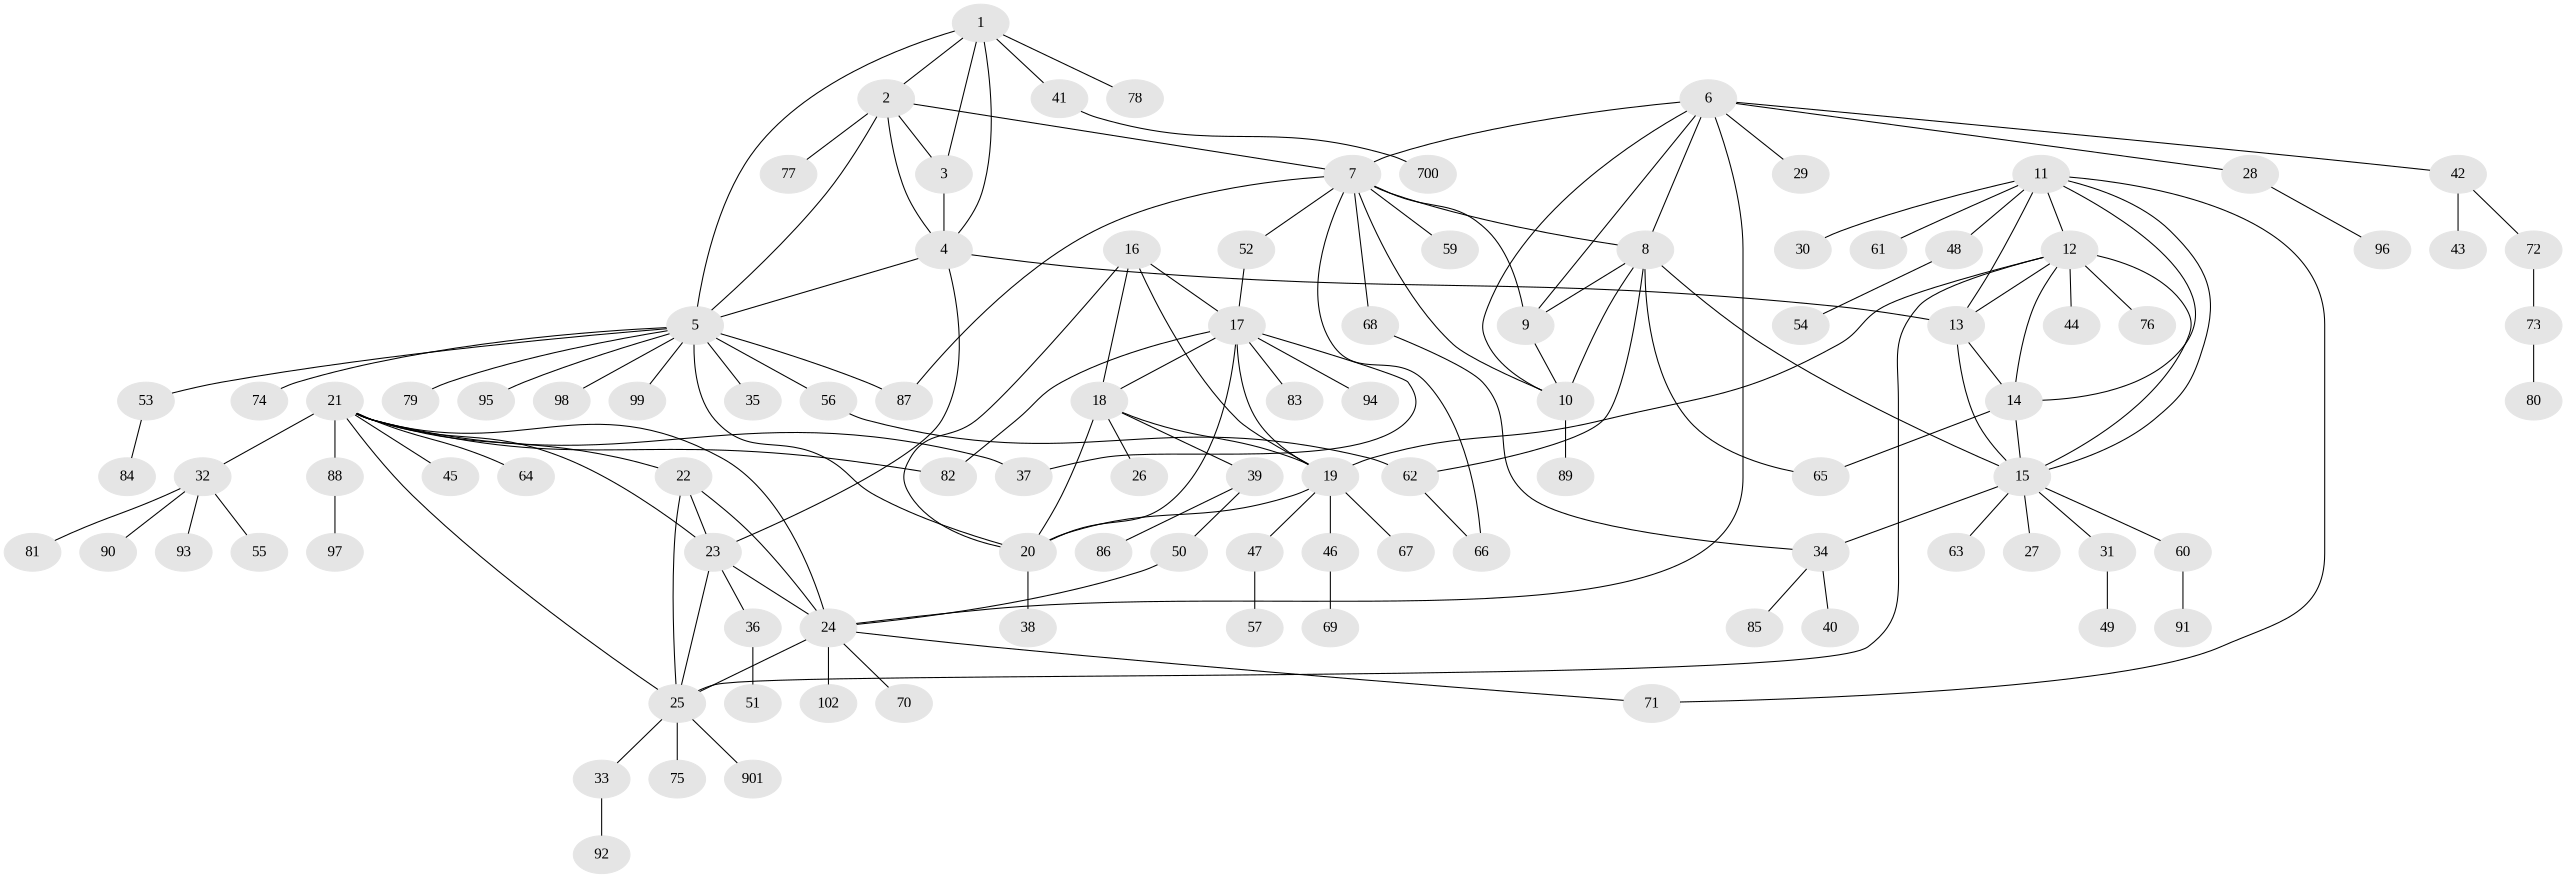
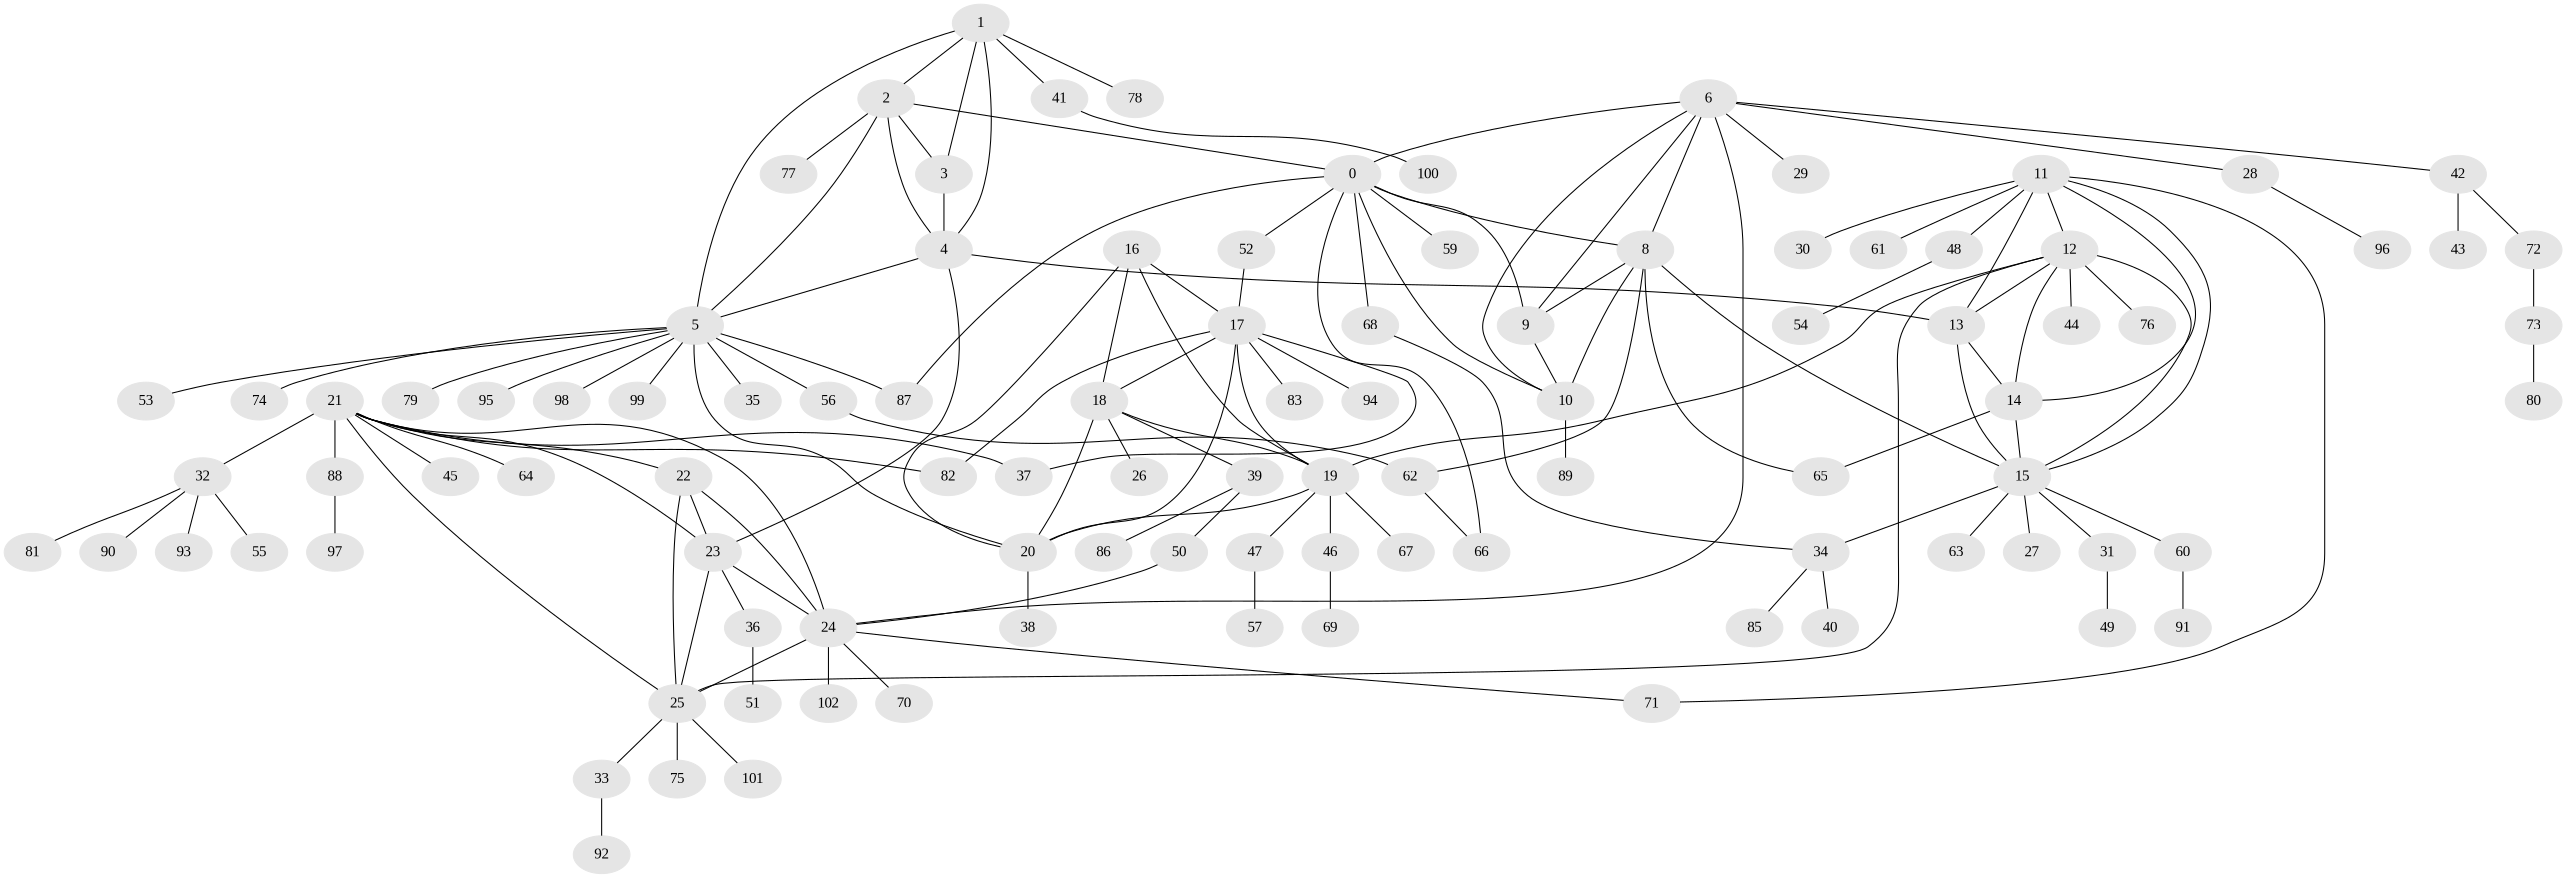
node "7": label "7" -> "0"
node "700": label "700" -> "100"
node "84": removed
node "901": label "901" -> "101"
